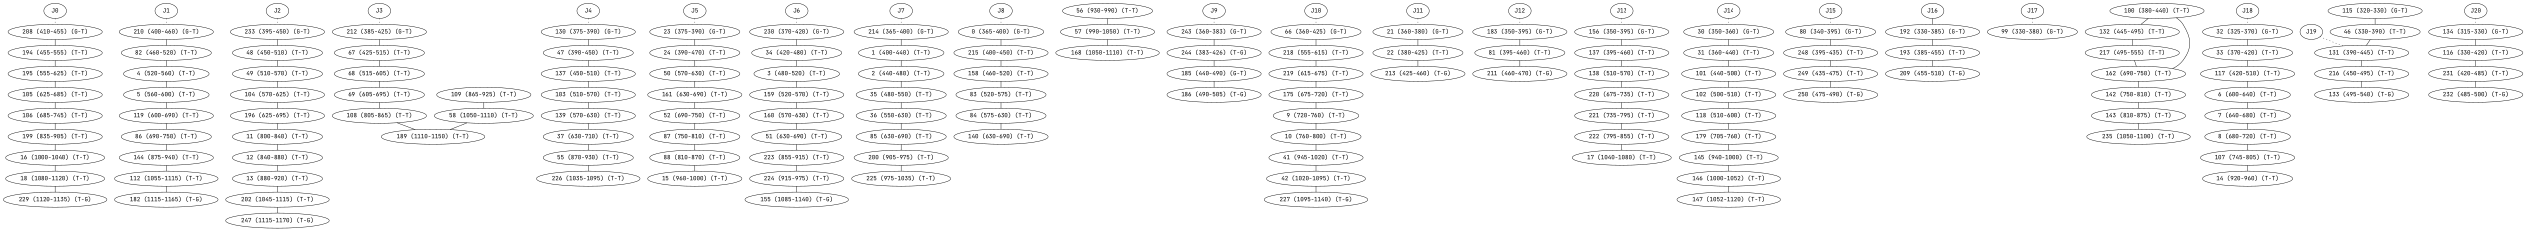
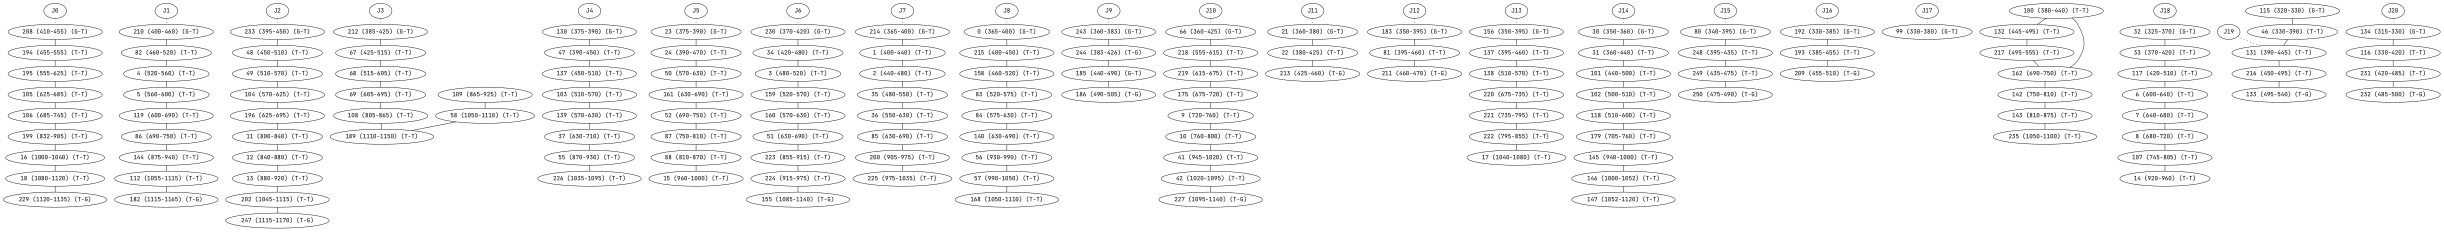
edge "J16" -- "192 (330-385) (G-T)": style solid -> dotted
node "199 (835-905) (T-T)": label "199 (835-905) (T-T)" -> "199 (832-905) (T-T)"
edge "140 (630-690) (T-T)" -- "56 (930-990) (T-T)": added
